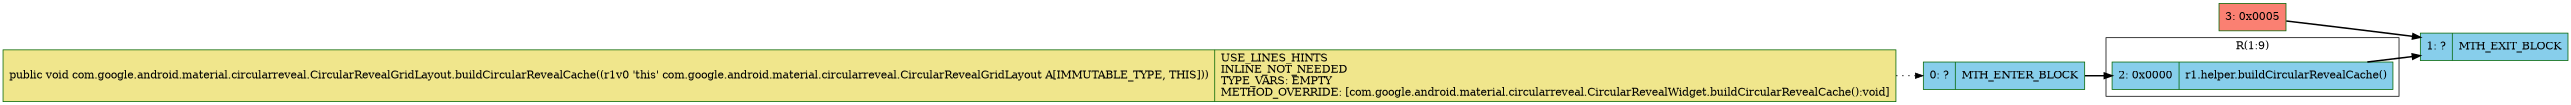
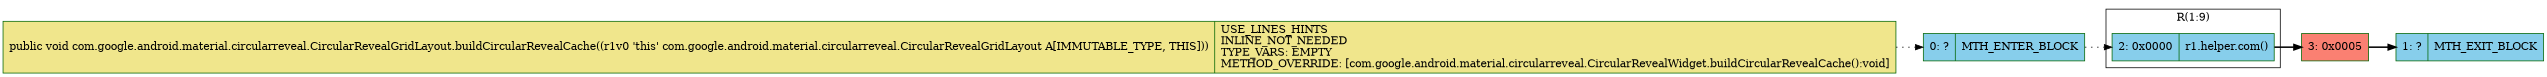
edge "2: 0x0000" -> "1: ?": now "2: 0x0000" -> "3: 0x0005"
node "2: 0x0000": text "r1.helper.buildCircularRevealCache()" -> "r1.helper.com()"
edge "0: ?" -> "2: 0x0000": style bold -> dotted
